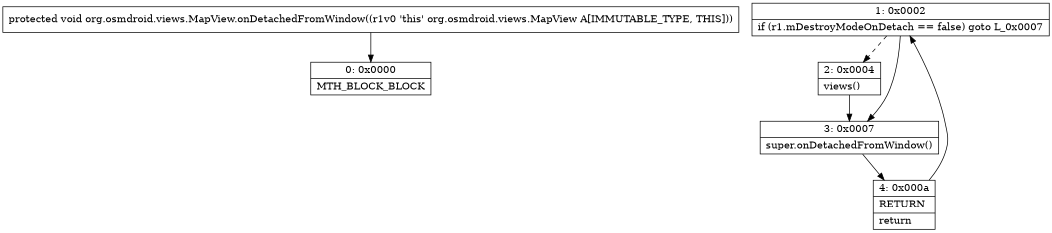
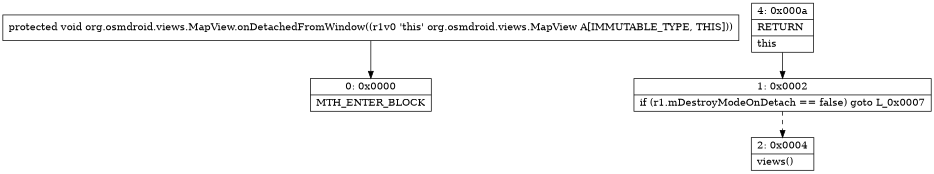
node "0: 0x0000": text "MTH_BLOCK_BLOCK" -> "MTH_ENTER_BLOCK"
node "3: 0x0007": removed
node "4: 0x000a": text "return" -> "this"
